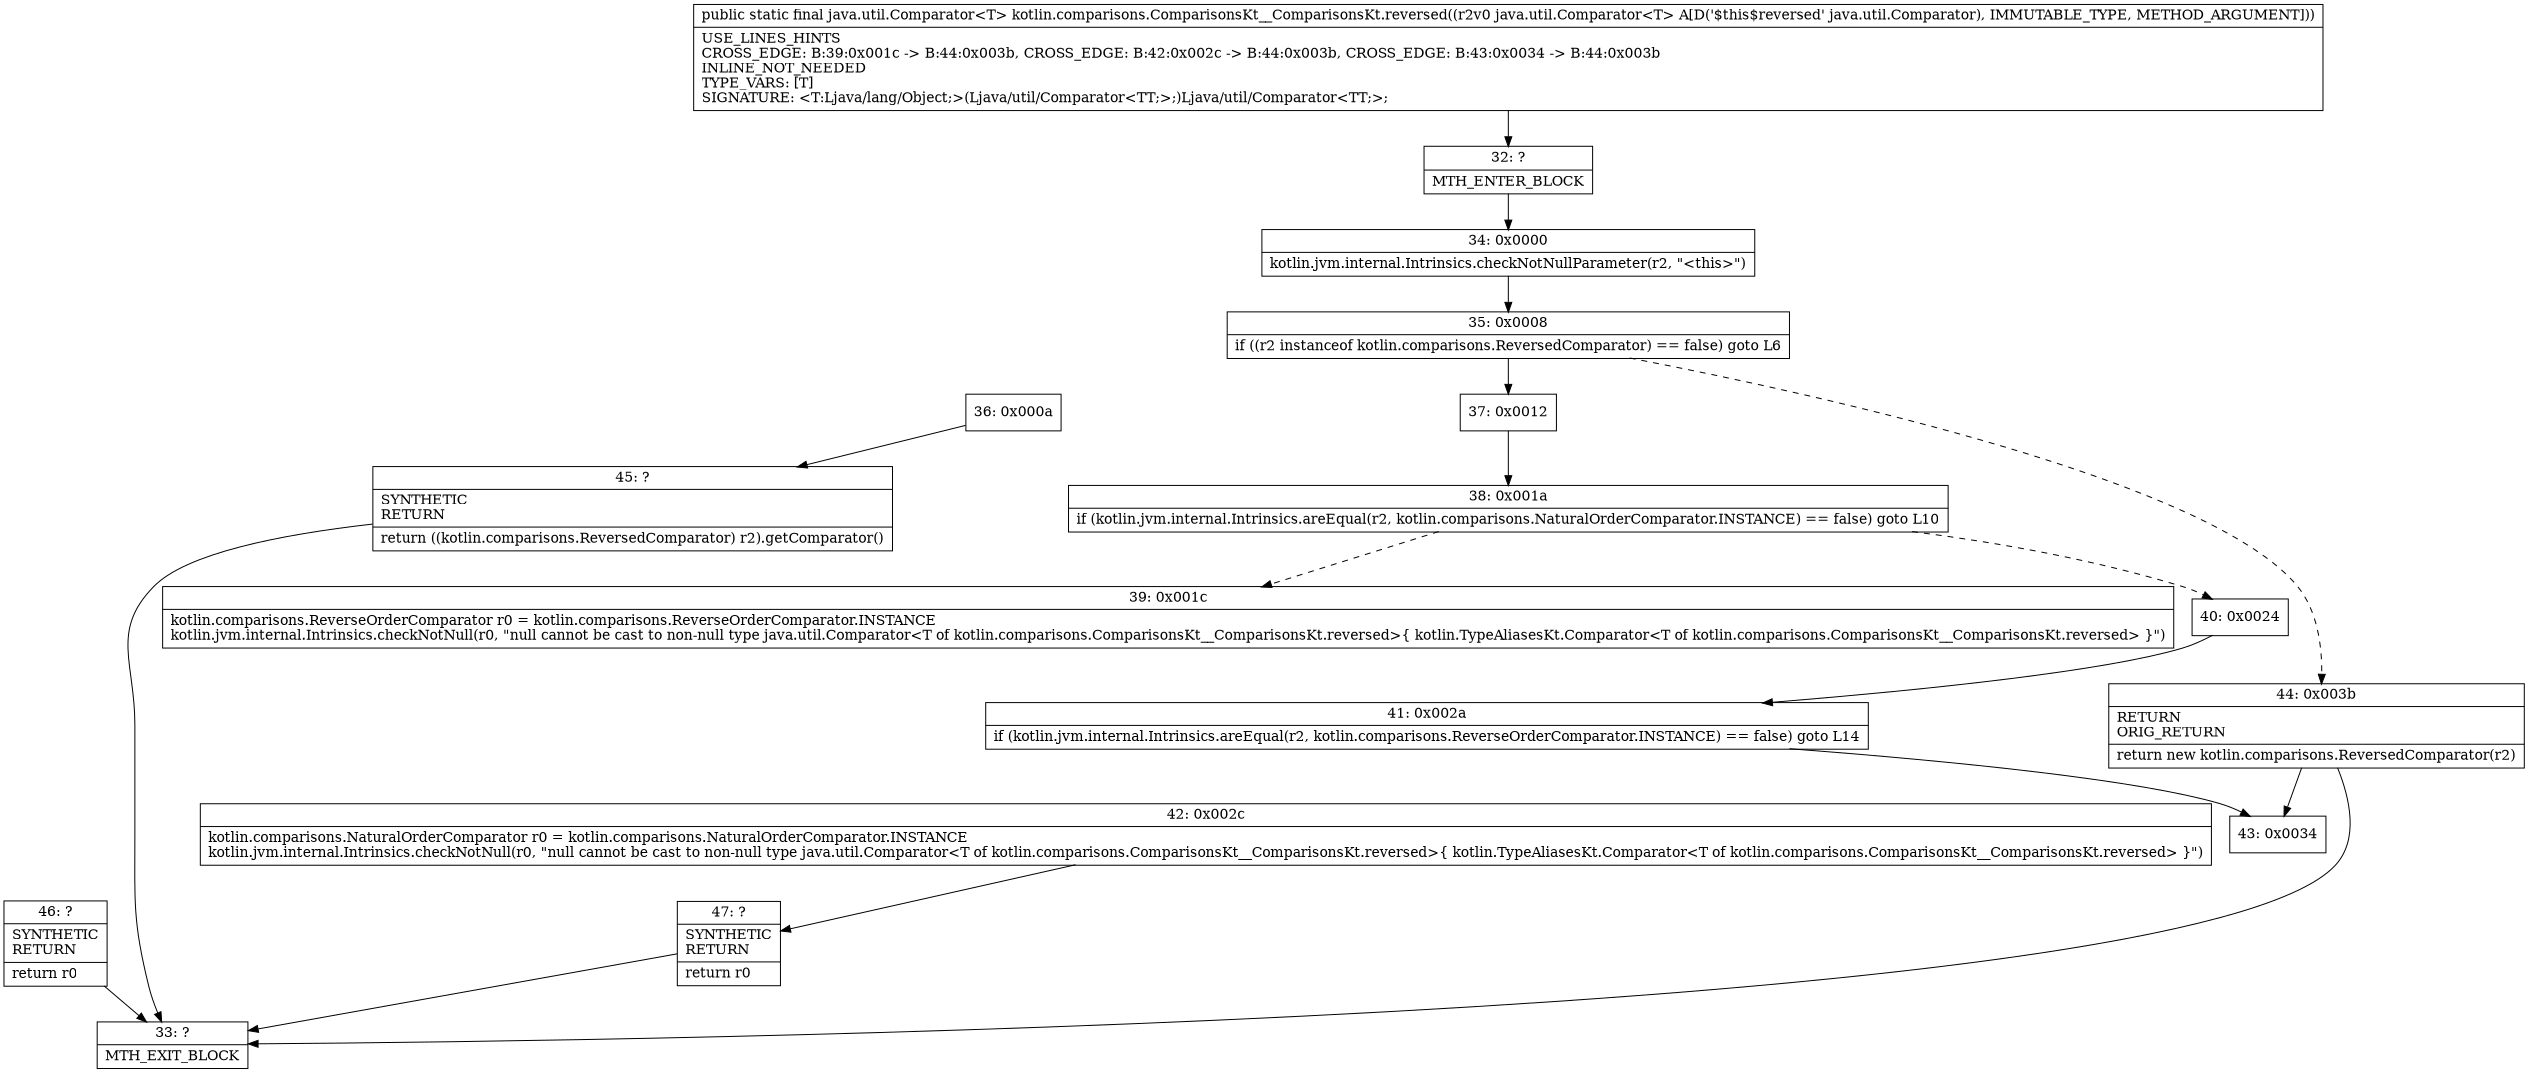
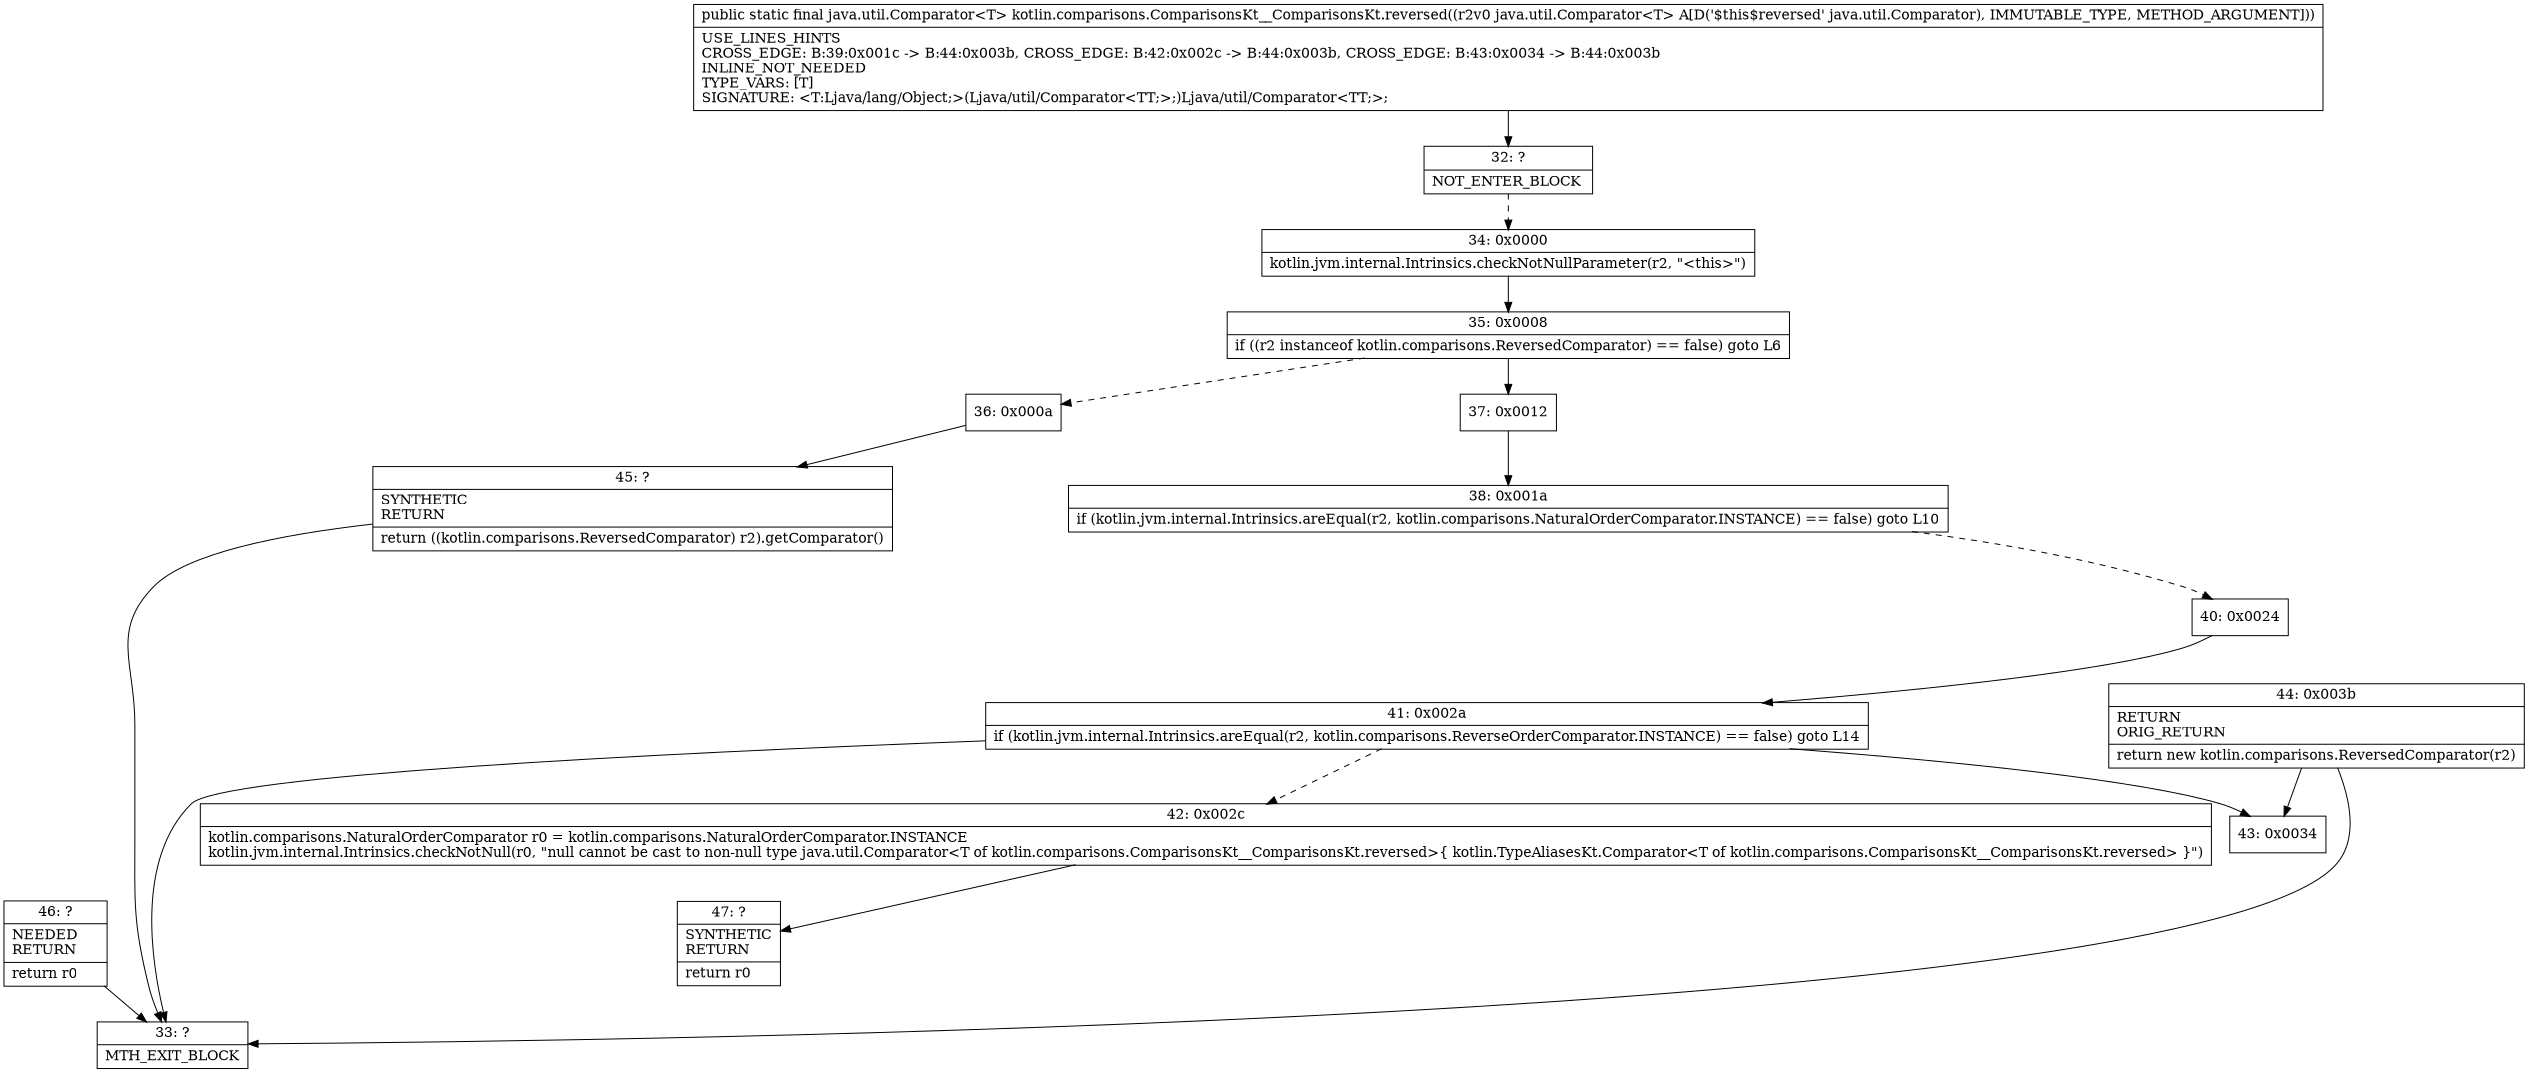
node "32: ?": text "MTH_ENTER_BLOCK" -> "NOT_ENTER_BLOCK"
edge "32: ?" -> "34: 0x0000": style solid -> dashed
edge "35: 0x0008" -> "44: 0x003b": now "35: 0x0008" -> "36: 0x000a"
node "39: 0x001c": removed
edge "41: 0x002a" -> "42: 0x002c": added
node "46: ?": text "SYNTHETIC" -> "NEEDED"
edge "47: ?" -> "33: ?": now "41: 0x002a" -> "33: ?"
